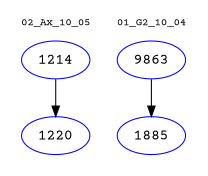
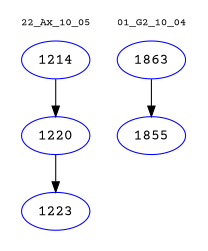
cluster "02_Ax_10_05": label "02_Ax_10_05" -> "22_Ax_10_05"
node "9863": label "9863" -> "1863"
node "1885": label "1885" -> "1855"
node "1223": added
